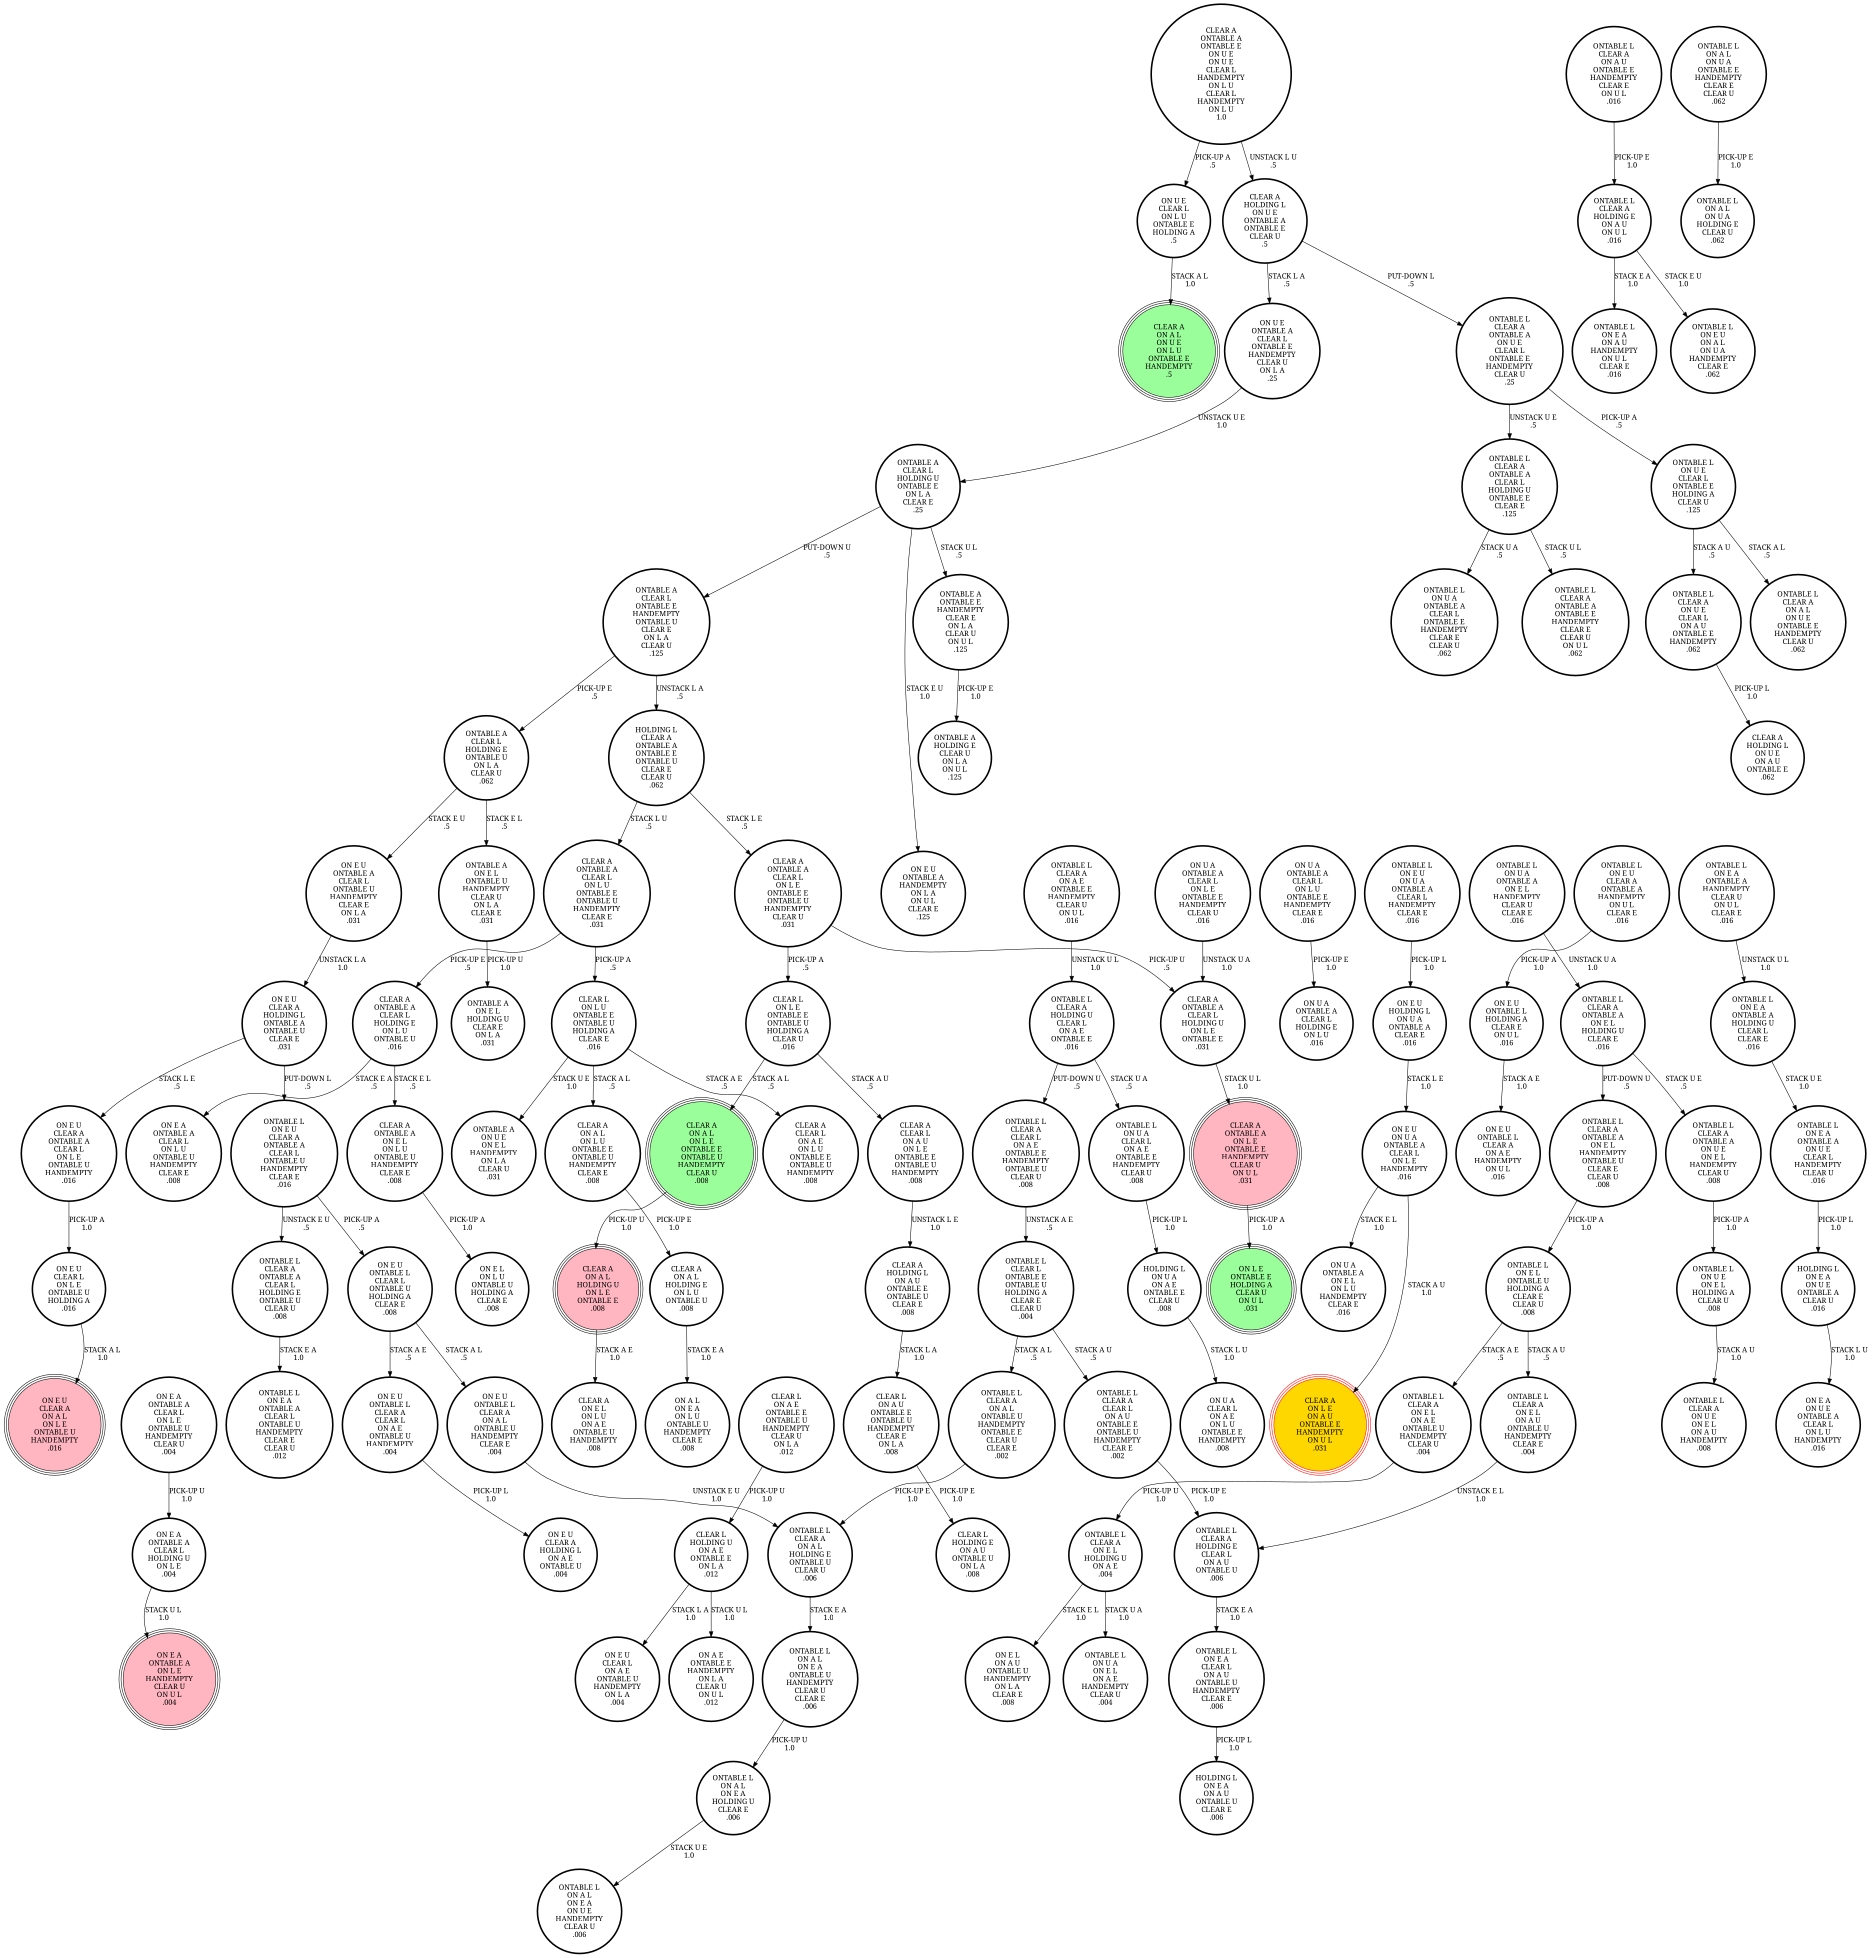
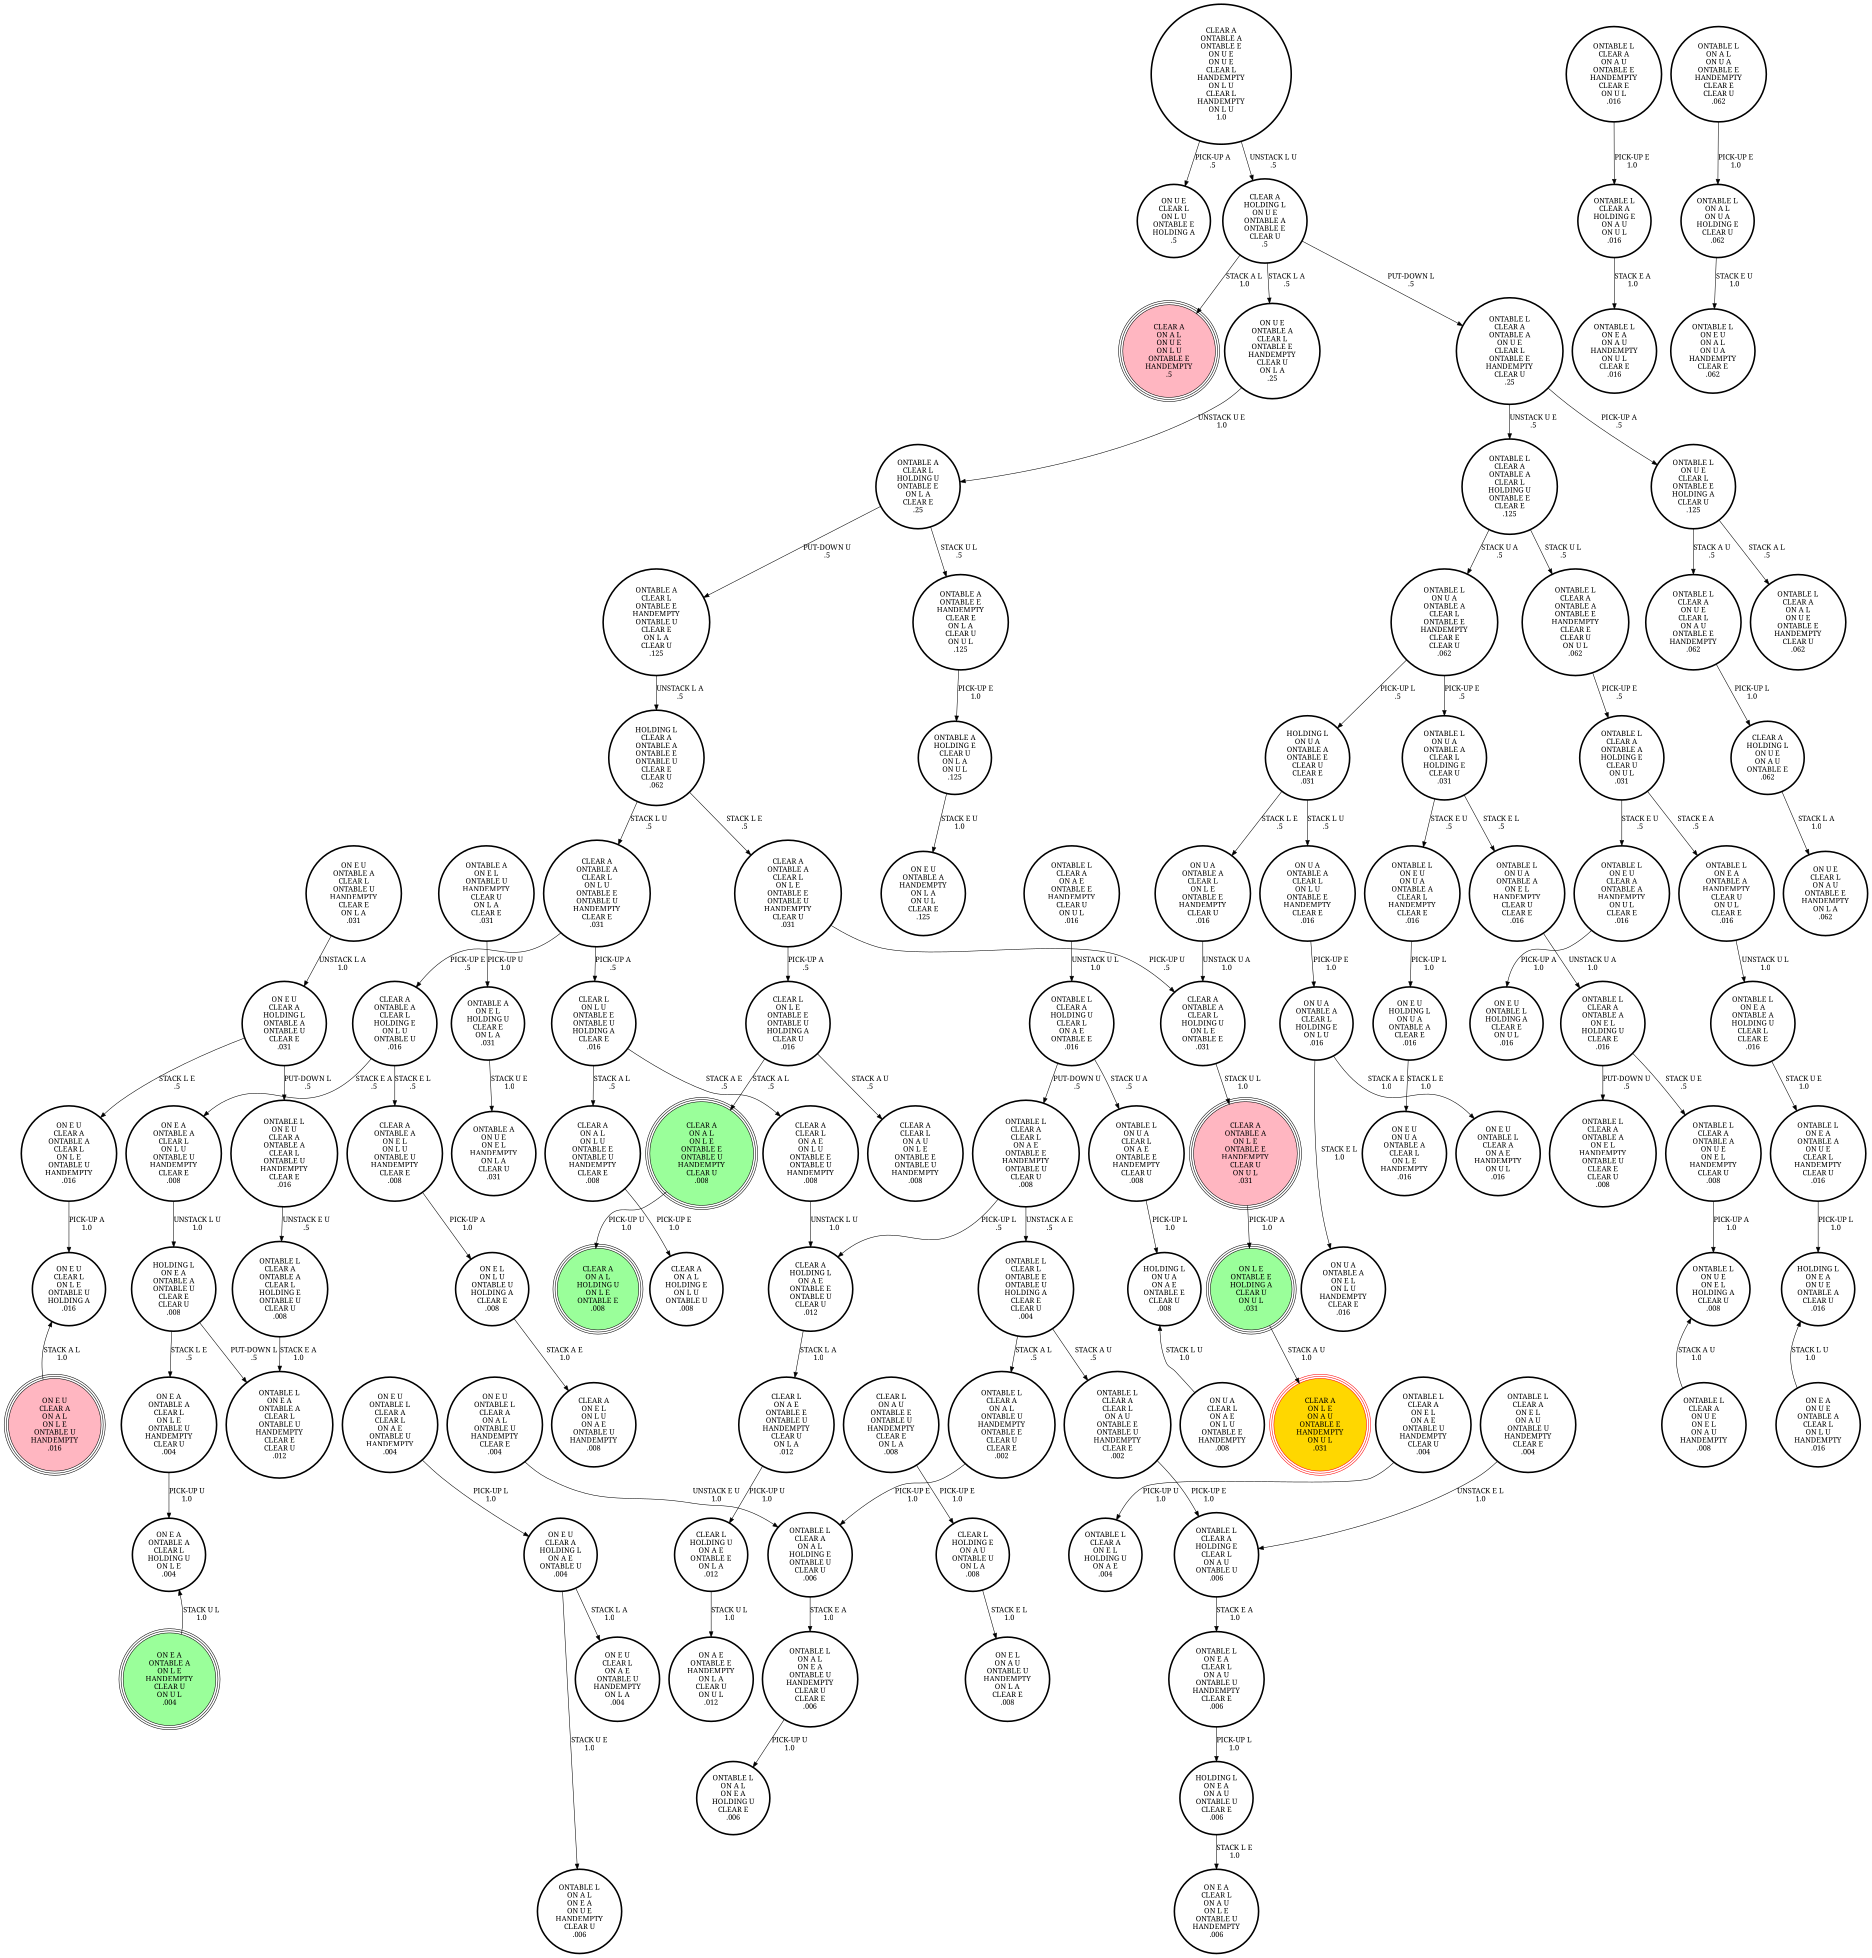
edge "ON U E CLEAR L ON L U ONTABLE E HOLDING A .5" -> "CLEAR A ON A L ON U E ON L U ONTABLE E HANDEMPTY .5": now "CLEAR A HOLDING L ON U E ONTABLE A ONTABLE E CLEAR U .5" -> "CLEAR A ON A L ON U E ON L U ONTABLE E HANDEMPTY .5"
edge "ONTABLE L CLEAR A HOLDING E ON A U ON U L .016" -> "ONTABLE L ON E U ON A L ON U A HANDEMPTY CLEAR E .062": now "ONTABLE L ON A L ON U A HOLDING E CLEAR U .062" -> "ONTABLE L ON E U ON A L ON U A HANDEMPTY CLEAR E .062"
node "CLEAR A ON A L ON U E ON L U ONTABLE E HANDEMPTY .5": fillcolor palegreen1 -> lightpink
edge "ONTABLE A CLEAR L HOLDING U ONTABLE E ON L A CLEAR E .25" -> "ON E U ONTABLE A HANDEMPTY ON L A ON U L CLEAR E .125": now "ONTABLE A HOLDING E CLEAR U ON L A ON U L .125" -> "ON E U ONTABLE A HANDEMPTY ON L A ON U L CLEAR E .125"
node "ONTABLE A CLEAR L HOLDING E ONTABLE U ON L A CLEAR U .062": removed
node "HOLDING L ON U A ONTABLE A ONTABLE E CLEAR U CLEAR E .031": added
node "ONTABLE L ON U A ONTABLE A CLEAR L HOLDING E CLEAR U .031": added
node "ONTABLE L CLEAR A ONTABLE A HOLDING E CLEAR U ON U L .031": added
node "ON U E CLEAR L ON A U ONTABLE E HANDEMPTY ON L A .062": added
edge "ON E U ONTABLE L HOLDING A CLEAR E ON U L .016" -> "ON E U ONTABLE L CLEAR A ON A E HANDEMPTY ON U L .016": now "ON U A ONTABLE A CLEAR L HOLDING E ON L U .016" -> "ON E U ONTABLE L CLEAR A ON A E HANDEMPTY ON U L .016"
edge "CLEAR L ON L U ONTABLE E ONTABLE U HOLDING A CLEAR E .016" -> "ONTABLE A ON U E ON E L HANDEMPTY ON L A CLEAR U .031": now "ONTABLE A ON E L HOLDING U CLEAR E ON L A .031" -> "ONTABLE A ON U E ON E L HANDEMPTY ON L A CLEAR U .031"
edge "ON E U ON U A ONTABLE A CLEAR L ON L E HANDEMPTY .016" -> "ON U A ONTABLE A ON E L ON L U HANDEMPTY CLEAR E .016": now "ON U A ONTABLE A CLEAR L HOLDING E ON L U .016" -> "ON U A ONTABLE A ON E L ON L U HANDEMPTY CLEAR E .016"
node "HOLDING L ON E A ONTABLE A ONTABLE U CLEAR E CLEAR U .008": added
node "ON E U ONTABLE L CLEAR L ONTABLE U HOLDING A CLEAR E .008": removed
node "CLEAR A ON A L HOLDING U ON L E ONTABLE E .008": fillcolor lightpink -> palegreen1
node "CLEAR A HOLDING L ON A E ONTABLE E ONTABLE U CLEAR U .012": added
node "CLEAR A HOLDING L ON A U ONTABLE E ONTABLE U CLEAR E .008": removed
node "ONTABLE L ON E L ONTABLE U HOLDING A CLEAR E CLEAR U .008": removed
edge "ON E U ON U A ONTABLE A CLEAR L ON L E HANDEMPTY .016" -> "CLEAR A ON L E ON A U ONTABLE E HANDEMPTY ON U L .031": now "ON L E ONTABLE E HOLDING A CLEAR U ON U L .031" -> "CLEAR A ON L E ON A U ONTABLE E HANDEMPTY ON U L .031"
edge "HOLDING L ON U A ON A E ONTABLE E CLEAR U .008" -> "ON U A CLEAR L ON A E ON L U ONTABLE E HANDEMPTY .008": reversed
edge "ON E U CLEAR L ON L E ONTABLE U HOLDING A .016" -> "ON E U CLEAR A ON A L ON L E ONTABLE U HANDEMPTY .016": reversed
edge "ONTABLE L ON U E ON E L HOLDING A CLEAR U .008" -> "ONTABLE L CLEAR A ON U E ON E L ON A U HANDEMPTY .008": reversed
edge "HOLDING L ON E A ON U E ONTABLE A CLEAR U .016" -> "ON E A ON U E ONTABLE A CLEAR L ON L U HANDEMPTY .016": reversed
edge "CLEAR A ON A L HOLDING U ON L E ONTABLE E .008" -> "CLEAR A ON E L ON L U ON A E ONTABLE U HANDEMPTY .008": now "ON E L ON L U ONTABLE U HOLDING A CLEAR E .008" -> "CLEAR A ON E L ON L U ON A E ONTABLE U HANDEMPTY .008"
node "ON A L ON E A ON L U ONTABLE U HANDEMPTY CLEAR E .008": removed
edge "ON E A ONTABLE A CLEAR L HOLDING U ON L E .004" -> "ON E A ONTABLE A ON L E HANDEMPTY CLEAR U ON U L .004": reversed
edge "CLEAR L HOLDING U ON A E ONTABLE E ON L A .012" -> "ON E U CLEAR L ON A E ONTABLE U HANDEMPTY ON L A .004": now "ON E U CLEAR A HOLDING L ON A E ONTABLE U .004" -> "ON E U CLEAR L ON A E ONTABLE U HANDEMPTY ON L A .004"
edge "ONTABLE L CLEAR A ON E L HOLDING U ON A E .004" -> "ON E L ON A U ONTABLE U HANDEMPTY ON L A CLEAR E .008": now "CLEAR L HOLDING E ON A U ONTABLE U ON L A .008" -> "ON E L ON A U ONTABLE U HANDEMPTY ON L A CLEAR E .008"
node "ON E A ONTABLE A ON L E HANDEMPTY CLEAR U ON U L .004": fillcolor lightpink -> palegreen1
node "ONTABLE L ON U A ON E L ON A E HANDEMPTY CLEAR U .004": removed
edge "ONTABLE L ON A L ON E A HOLDING U CLEAR E .006" -> "ONTABLE L ON A L ON E A ON U E HANDEMPTY CLEAR U .006": now "ON E U CLEAR A HOLDING L ON A E ONTABLE U .004" -> "ONTABLE L ON A L ON E A ON U E HANDEMPTY CLEAR U .006"
node "ON E A CLEAR L ON A U ON L E ONTABLE U HANDEMPTY .006": added
